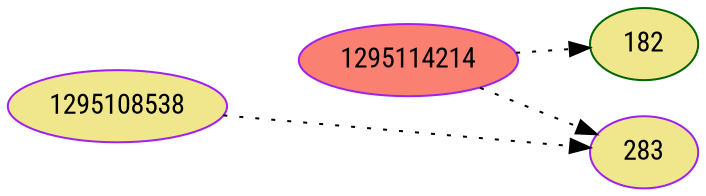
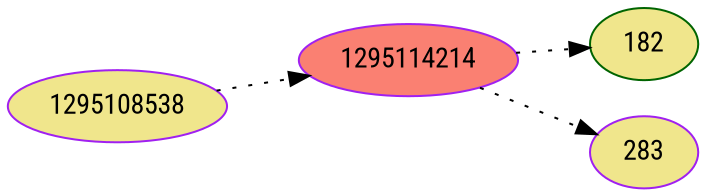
edge "1295108538" -> "283": now "1295108538" -> "1295114214"
